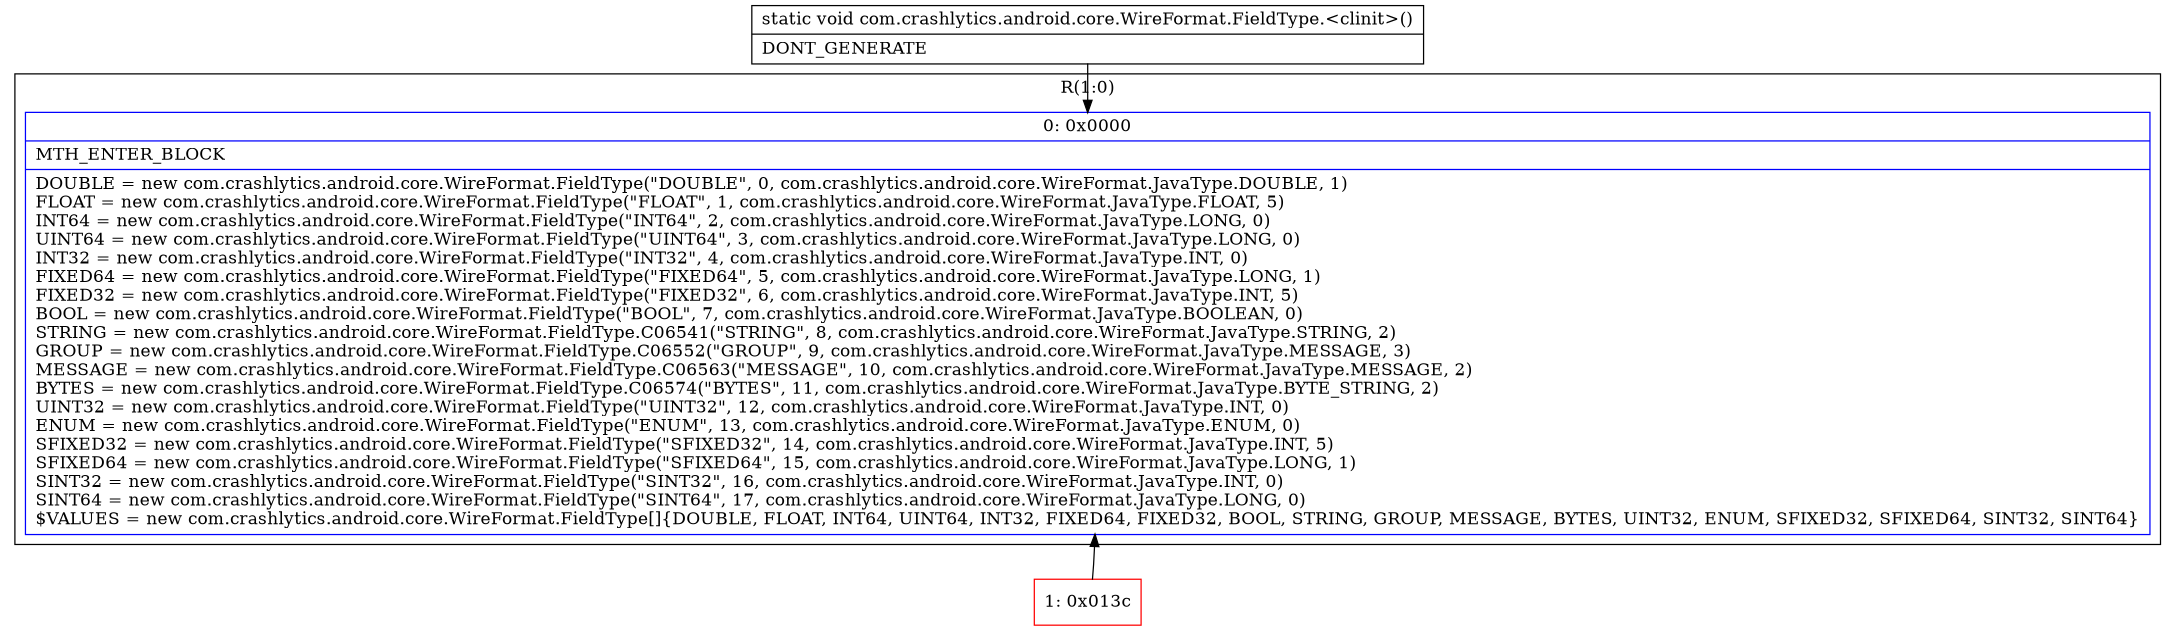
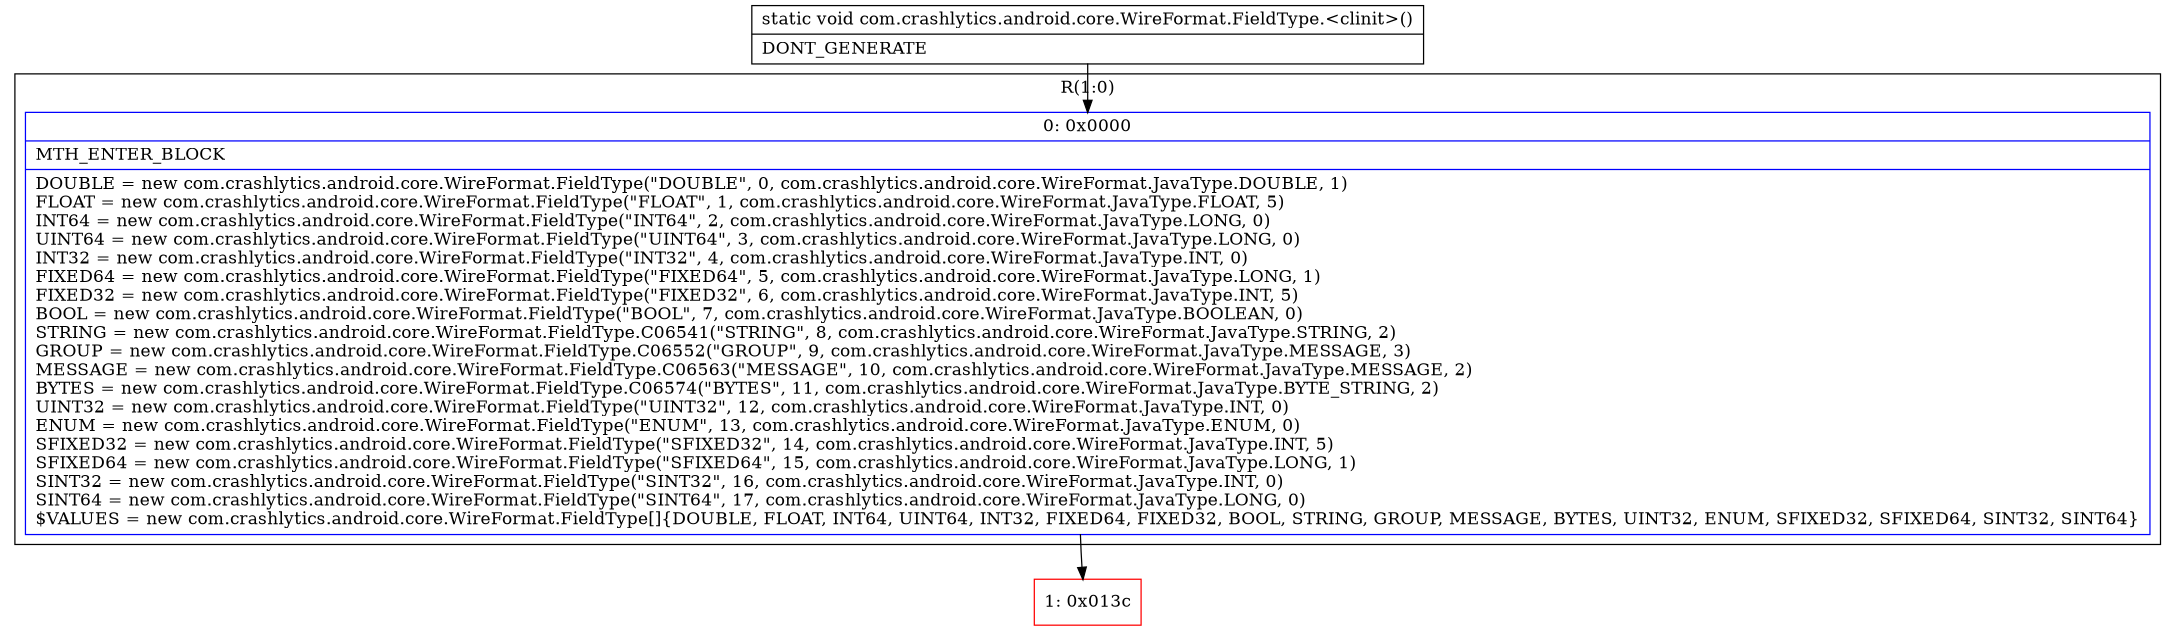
edge "1: 0x013c" -> "0: 0x0000": reversed
